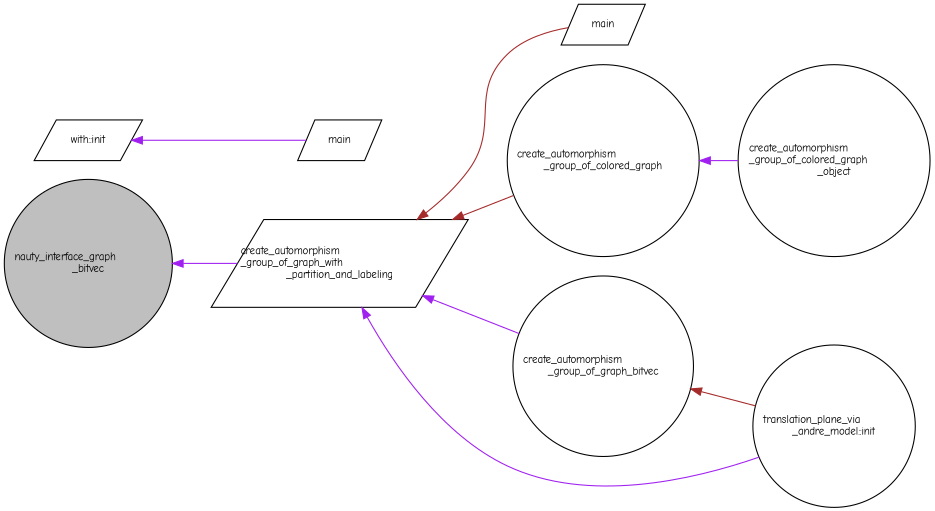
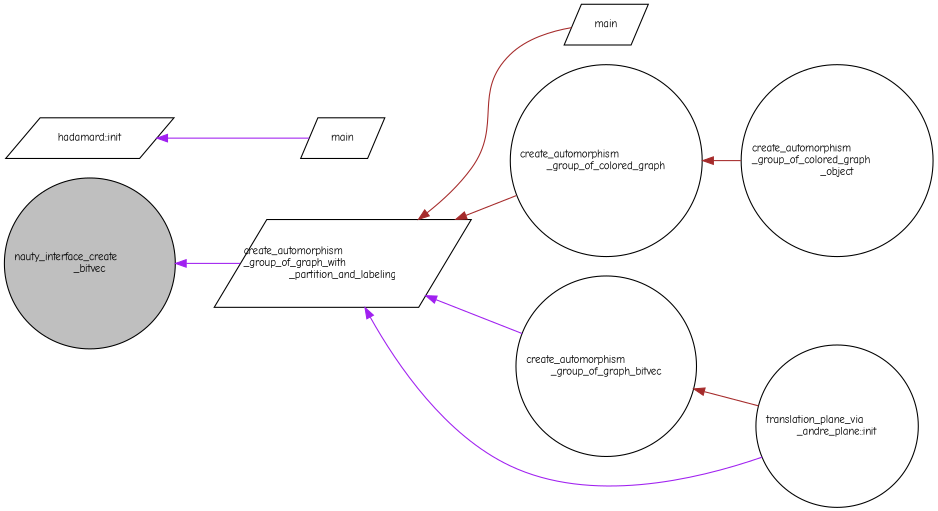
node "with::init": label "with::init" -> "hadamard::init"
edge "create_automorphism _group_of_colored_graph _object" -> "create_automorphism _group_of_colored_graph": color purple -> brown
node "nauty_interface_graph _bitvec": label "nauty_interface_graph _bitvec" -> "nauty_interface_create _bitvec"
node "translation_plane_via _andre_model::init": label "translation_plane_via _andre_model::init" -> "translation_plane_via _andre_plane::init"
